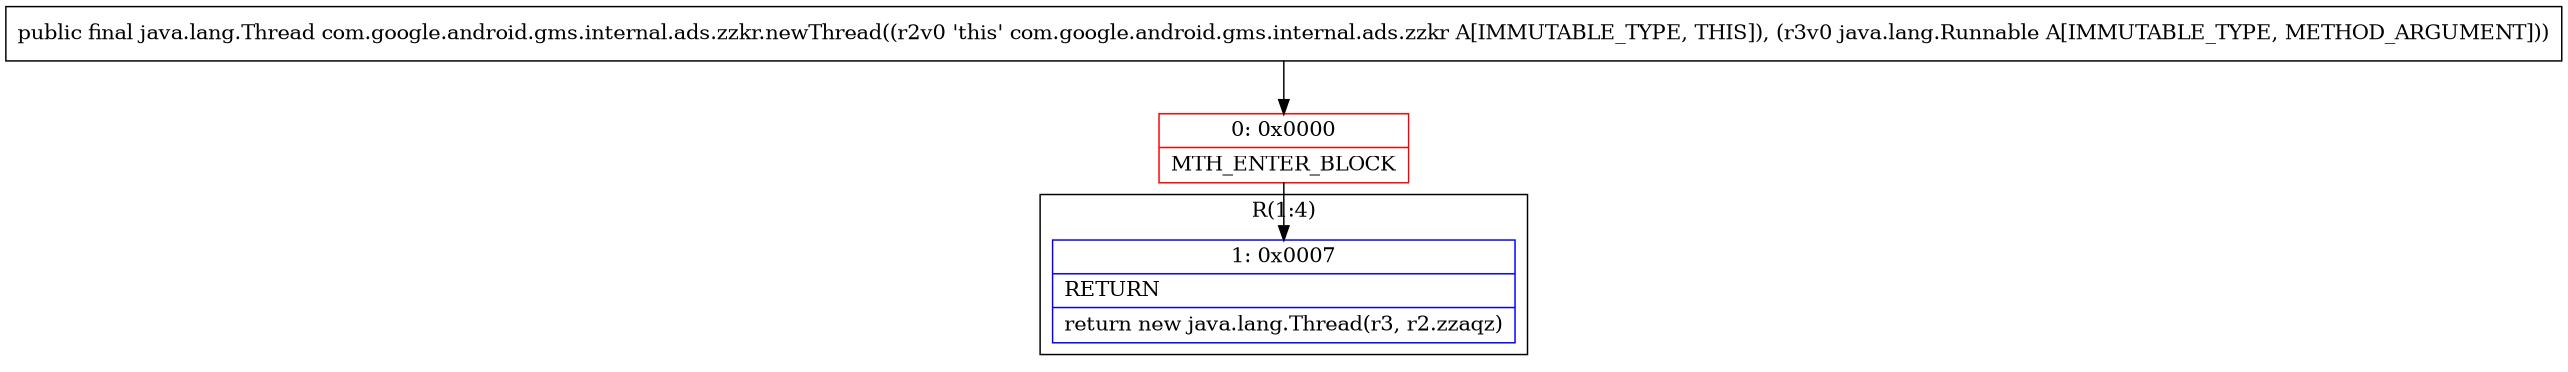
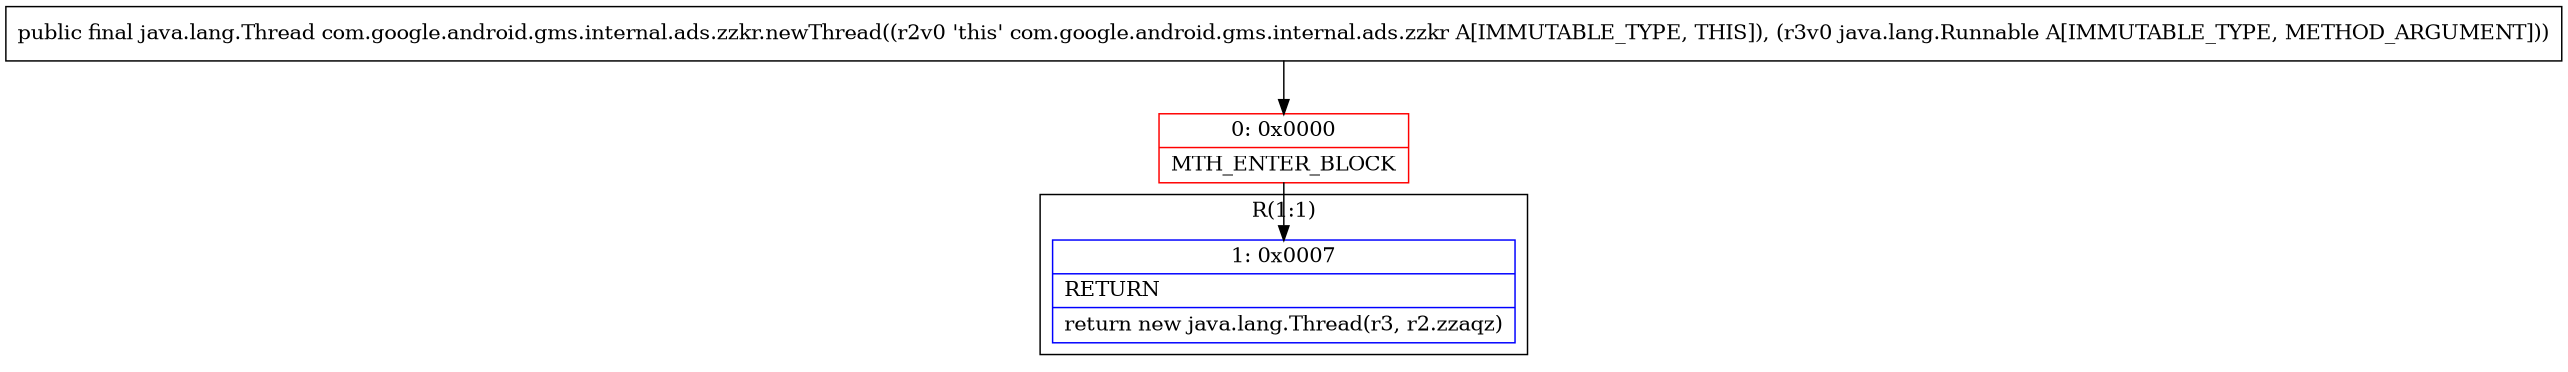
cluster "R(1:4)": label "R(1:4)" -> "R(1:1)"
